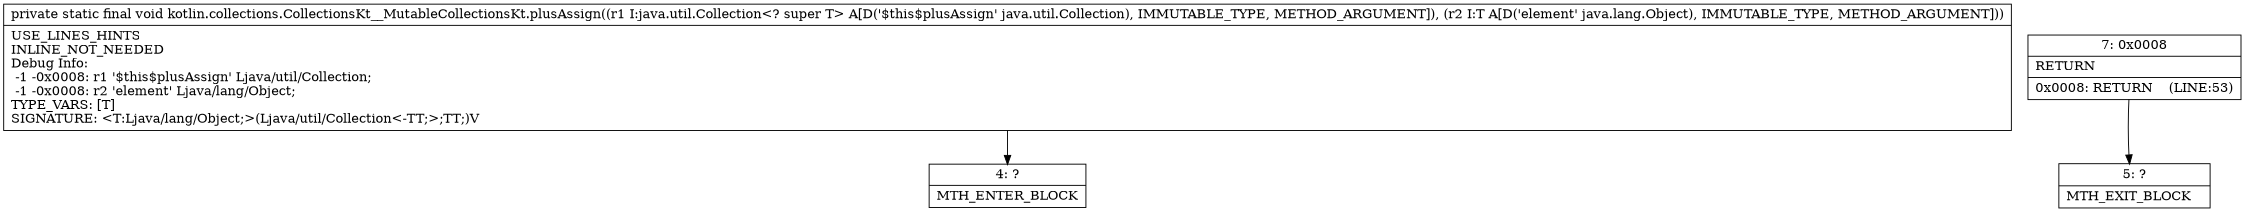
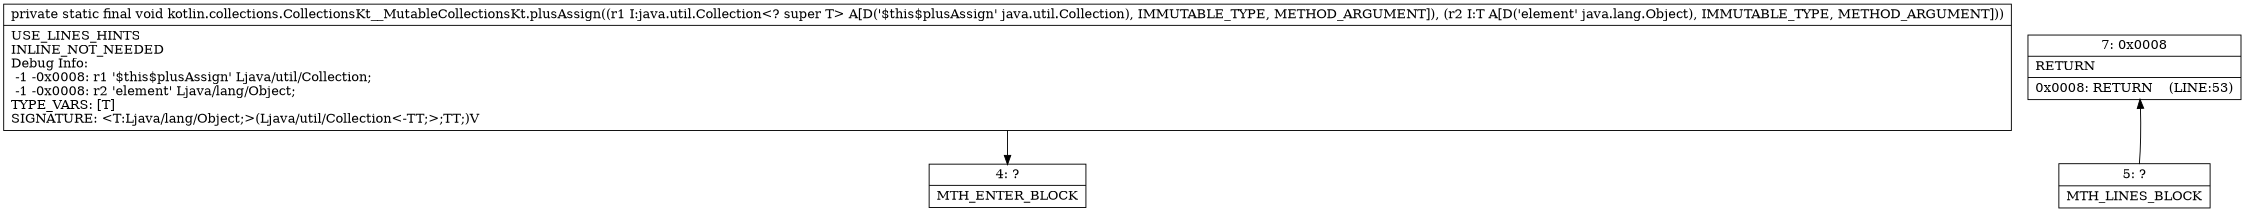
edge "7: 0x0008" -> "5: ?": reversed
node "5: ?": text "MTH_EXIT_BLOCK" -> "MTH_LINES_BLOCK"
